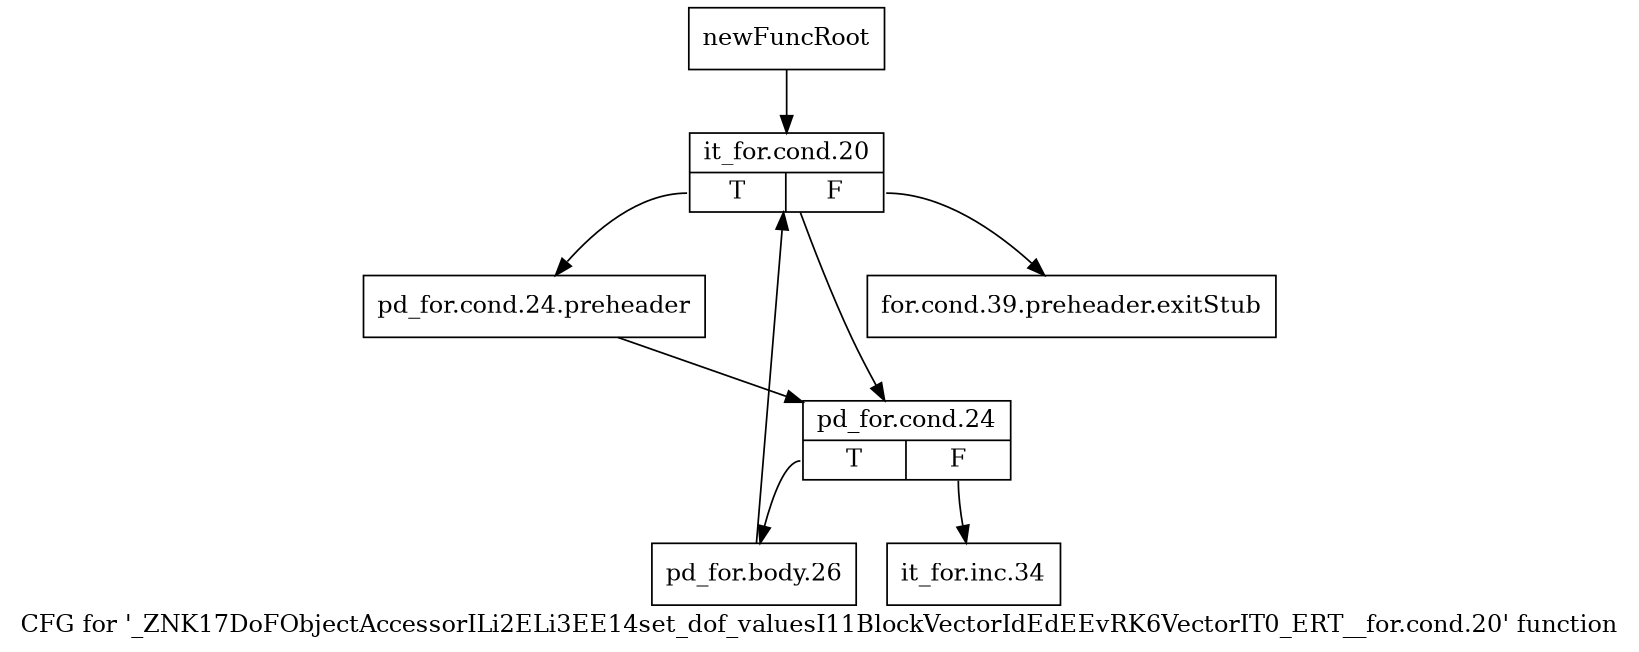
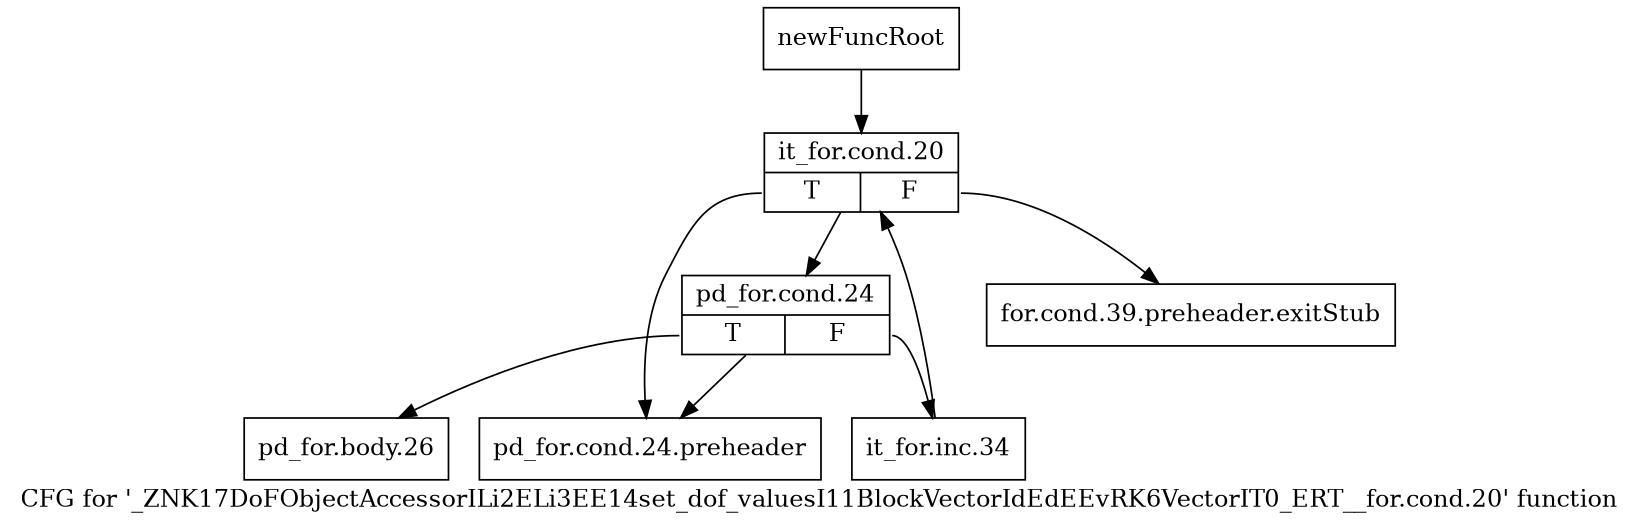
edge "pd_for.cond.24.preheader" -> "pd_for.cond.24": reversed
edge "pd_for.body.26" -> "it_for.cond.20": now "it_for.inc.34" -> "it_for.cond.20"
